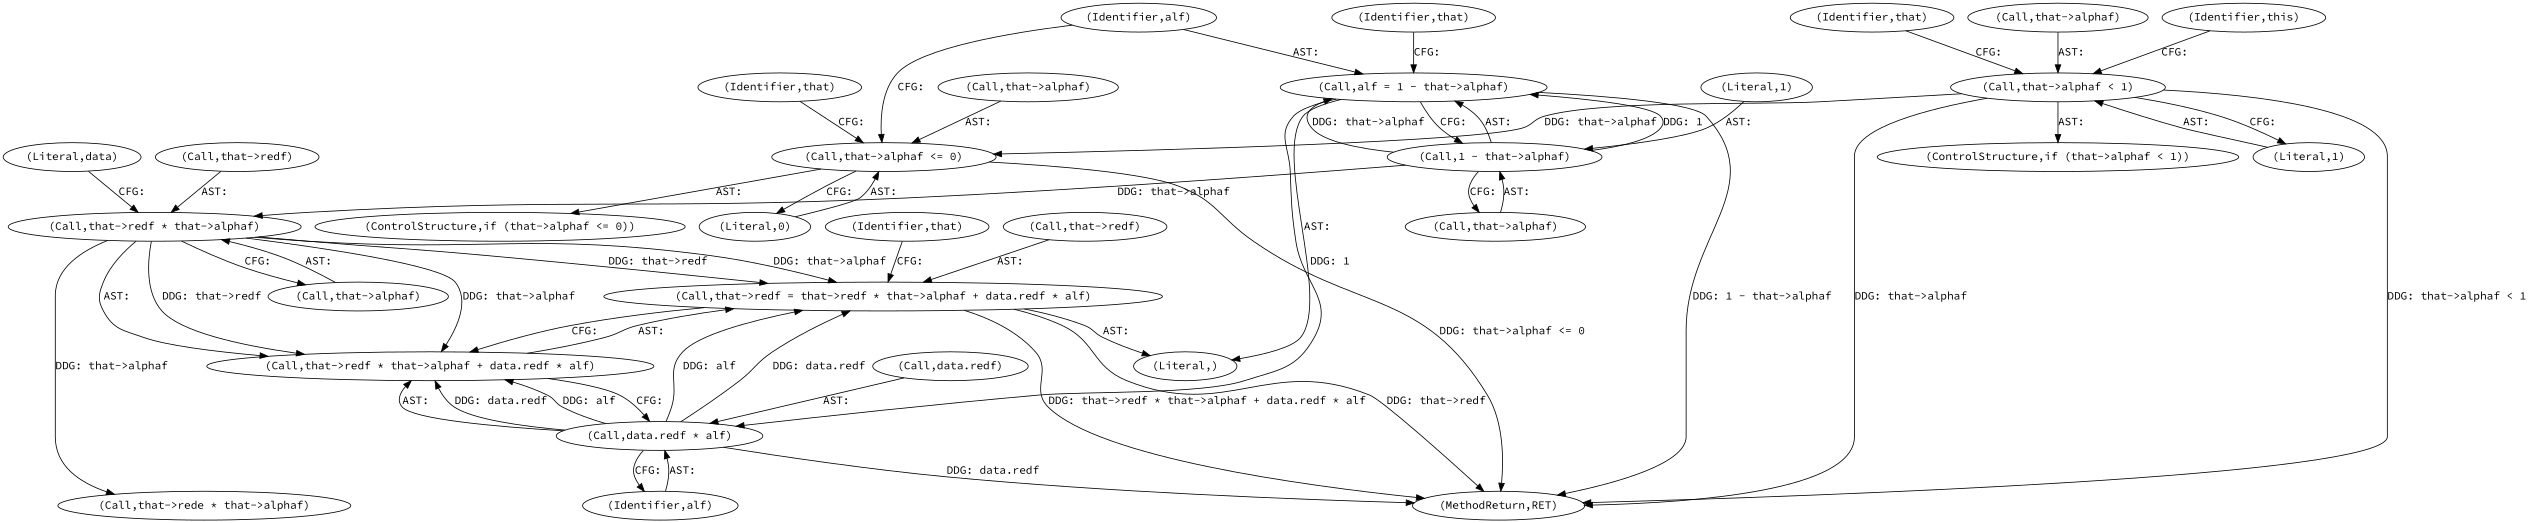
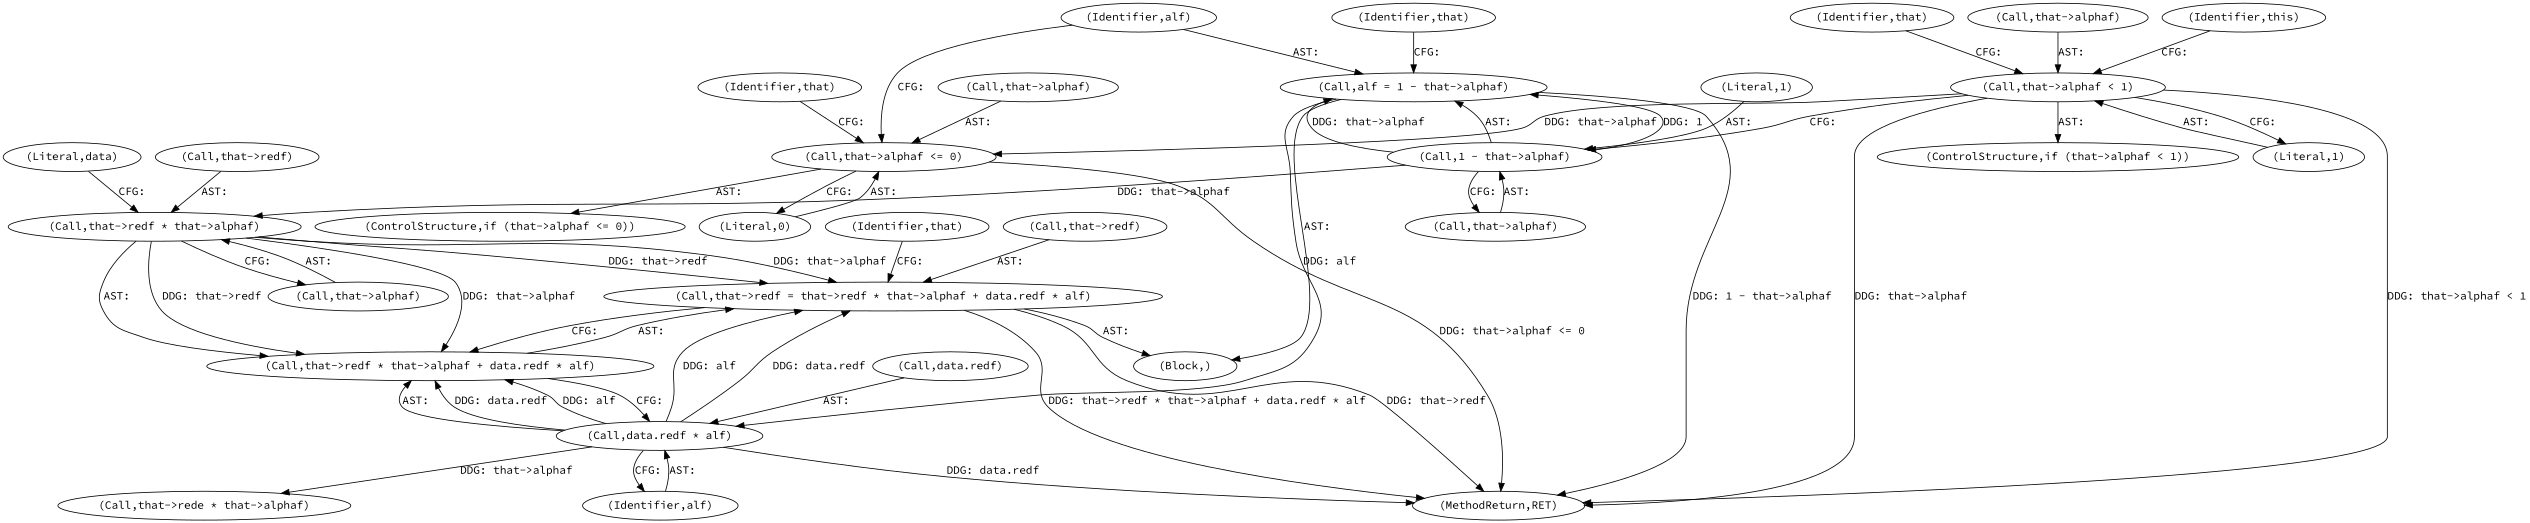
edge "(Call,alf = 1 - that->alphaf)" -> "(Call,1 - that->alphaf)": now "(Call,that->alphaf < 1)" -> "(Call,1 - that->alphaf)"
edge "(Call,alf = 1 - that->alphaf)" -> "(Call,data.redf * alf)": label "DDG: 1" -> "DDG: alf"
edge "(Call,that->redf * that->alphaf)" -> "(Call,that->rede * that->alphaf)": now "(Call,data.redf * alf)" -> "(Call,that->rede * that->alphaf)"
node "(Literal,)": label "(Literal,)" -> "(Block,)"
